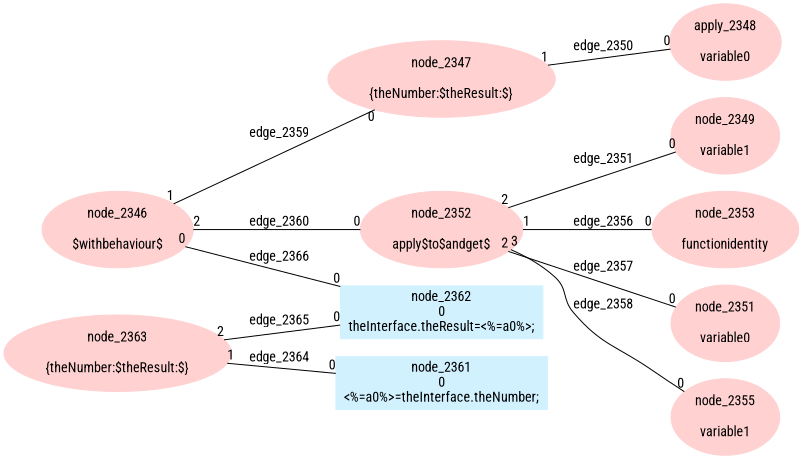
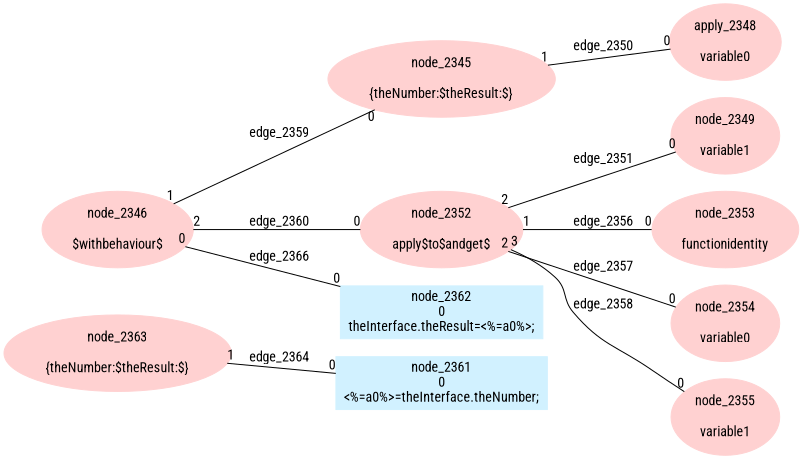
node "node_2347 {theNumber:$theResult:$}": label "node_2347 {theNumber:$theResult:$}" -> "node_2345 {theNumber:$theResult:$}"
node "node_2351 variable0": label "node_2351 variable0" -> "node_2354 variable0"
edge "node_2362 0 theInterface.theResult=<%=a0%>;" -- "node_2363 {theNumber:$theResult:$}": removed, label "edge_2365"
